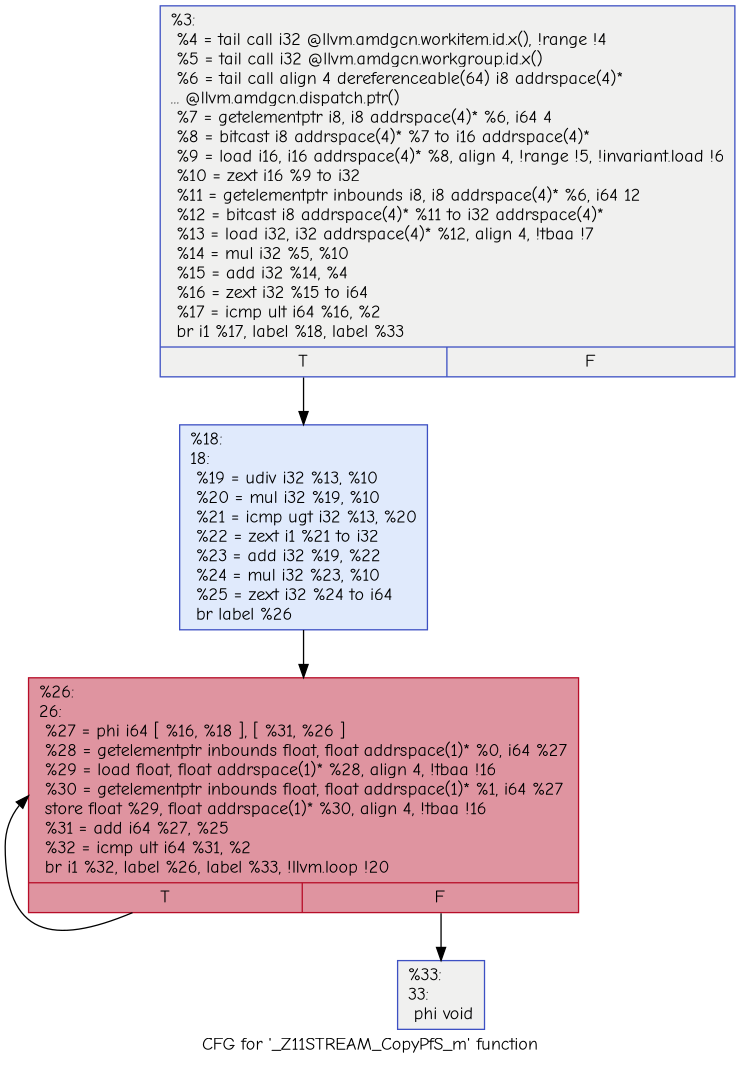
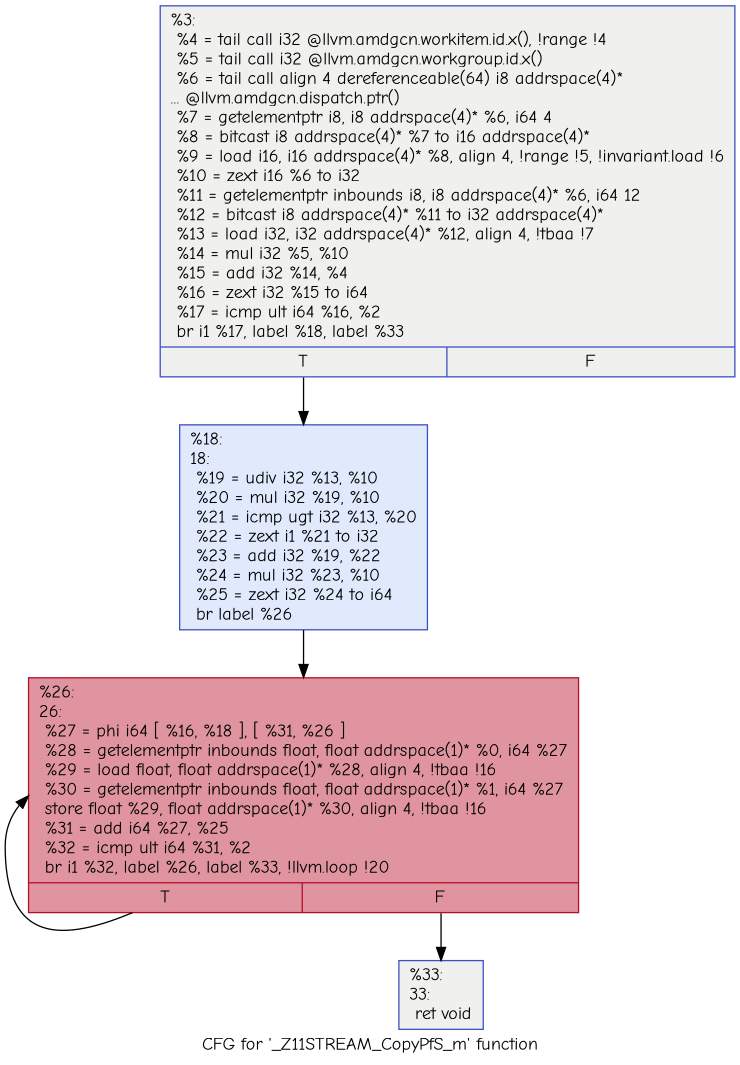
node "%3:": text "%10 = zext i16 %9 to i32" -> "%10 = zext i16 %6 to i32"
node "%33:": text "phi void" -> "ret void"
